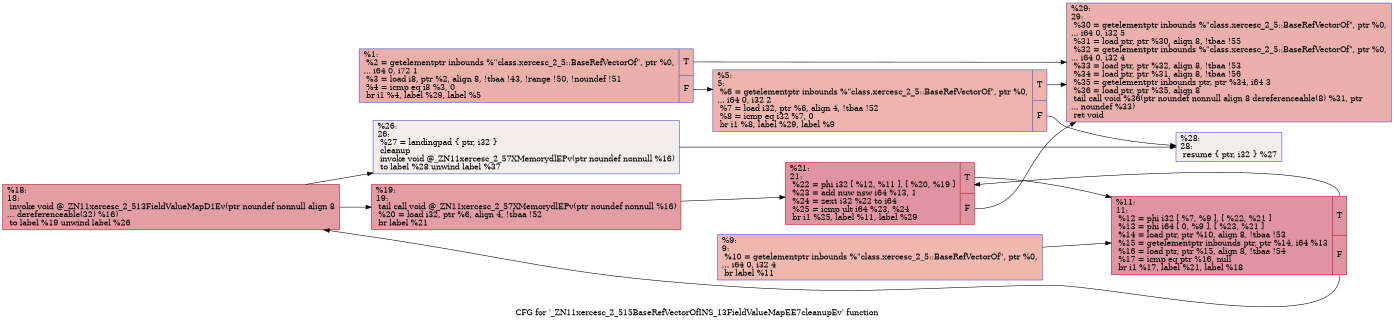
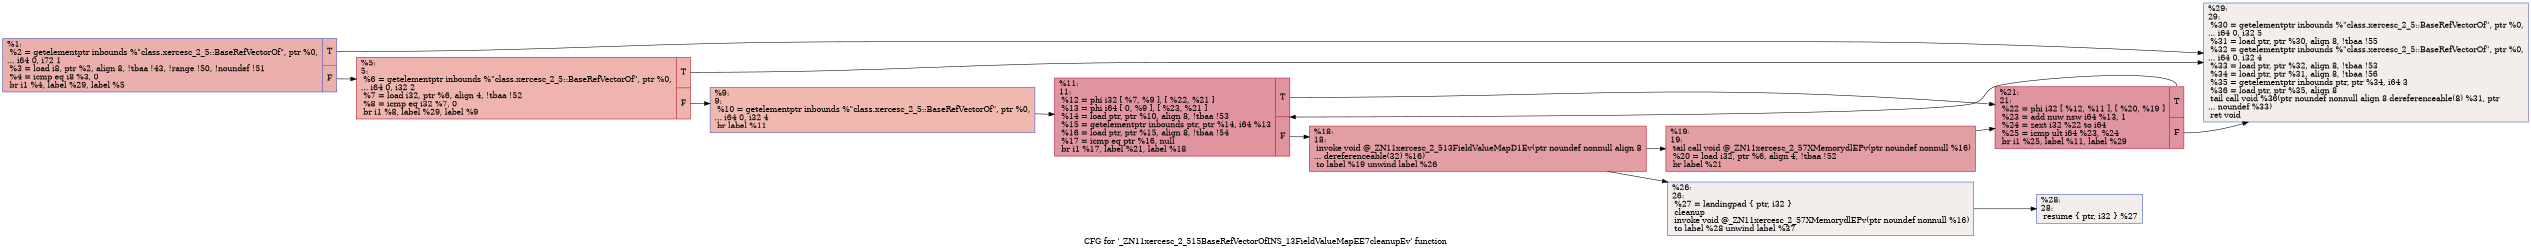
node "%29:": fillcolor #d24b4070 -> #e3d9d370
node "%5:": color #3d50c3ff -> #b70d28ff
edge "%5:" -> "%28:": now "%5:" -> "%9:"
